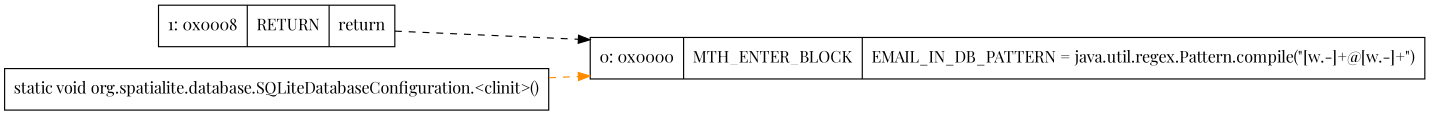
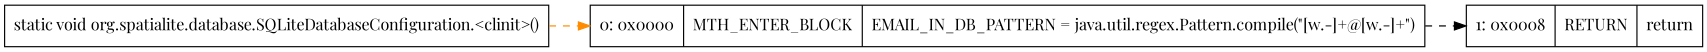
edge "1: 0x0008" -> "0: 0x0000": reversed
